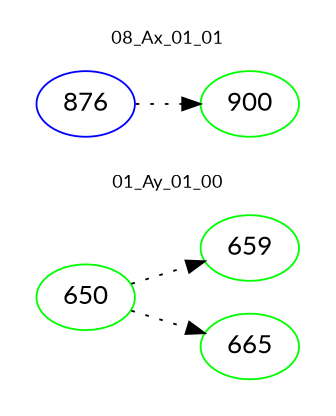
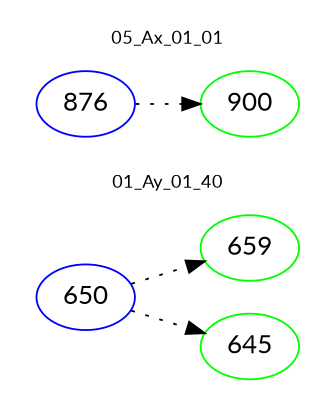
cluster "08_Ax_01_01": label "08_Ax_01_01" -> "05_Ax_01_01"
cluster "01_Ay_01_00": label "01_Ay_01_00" -> "01_Ay_01_40"
node "650": color green -> blue
node "665": label "665" -> "645"
